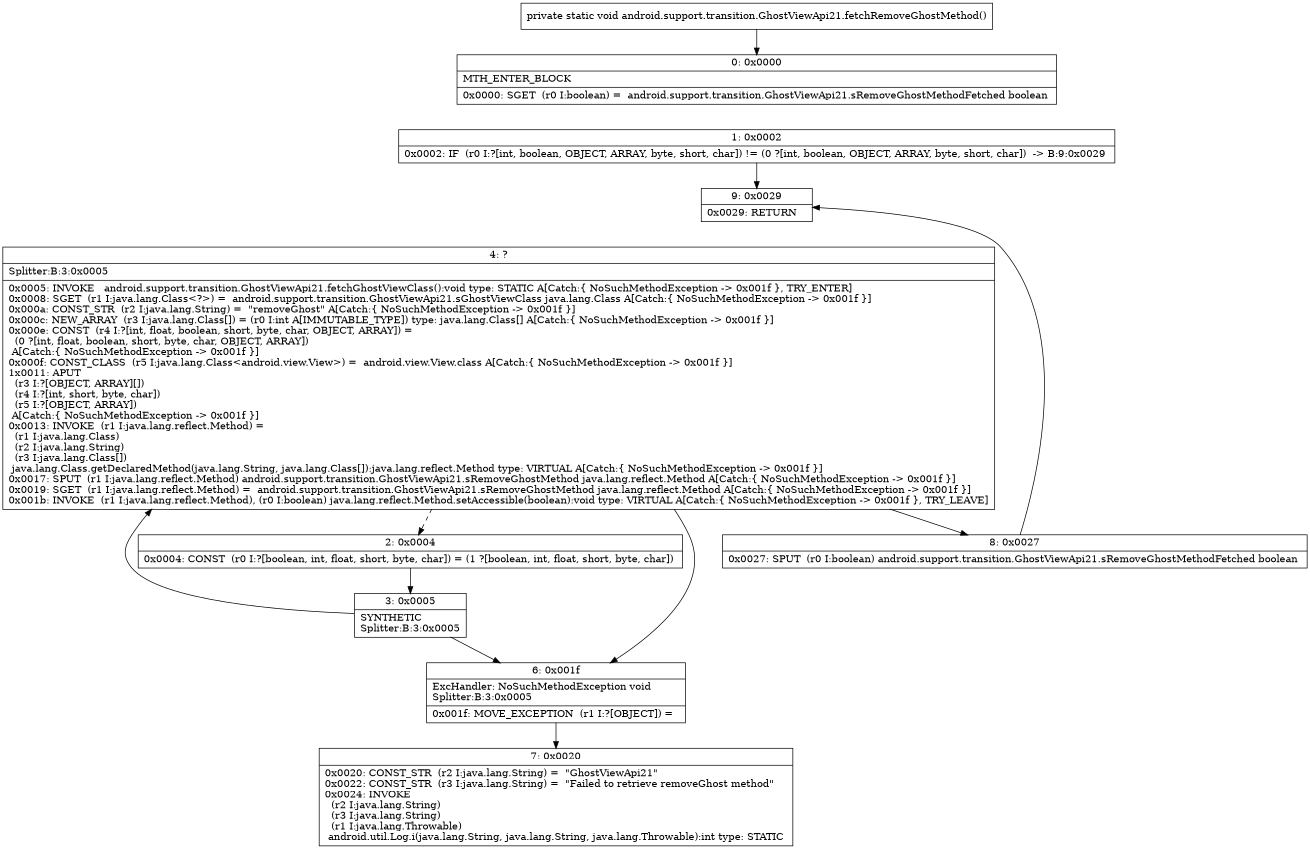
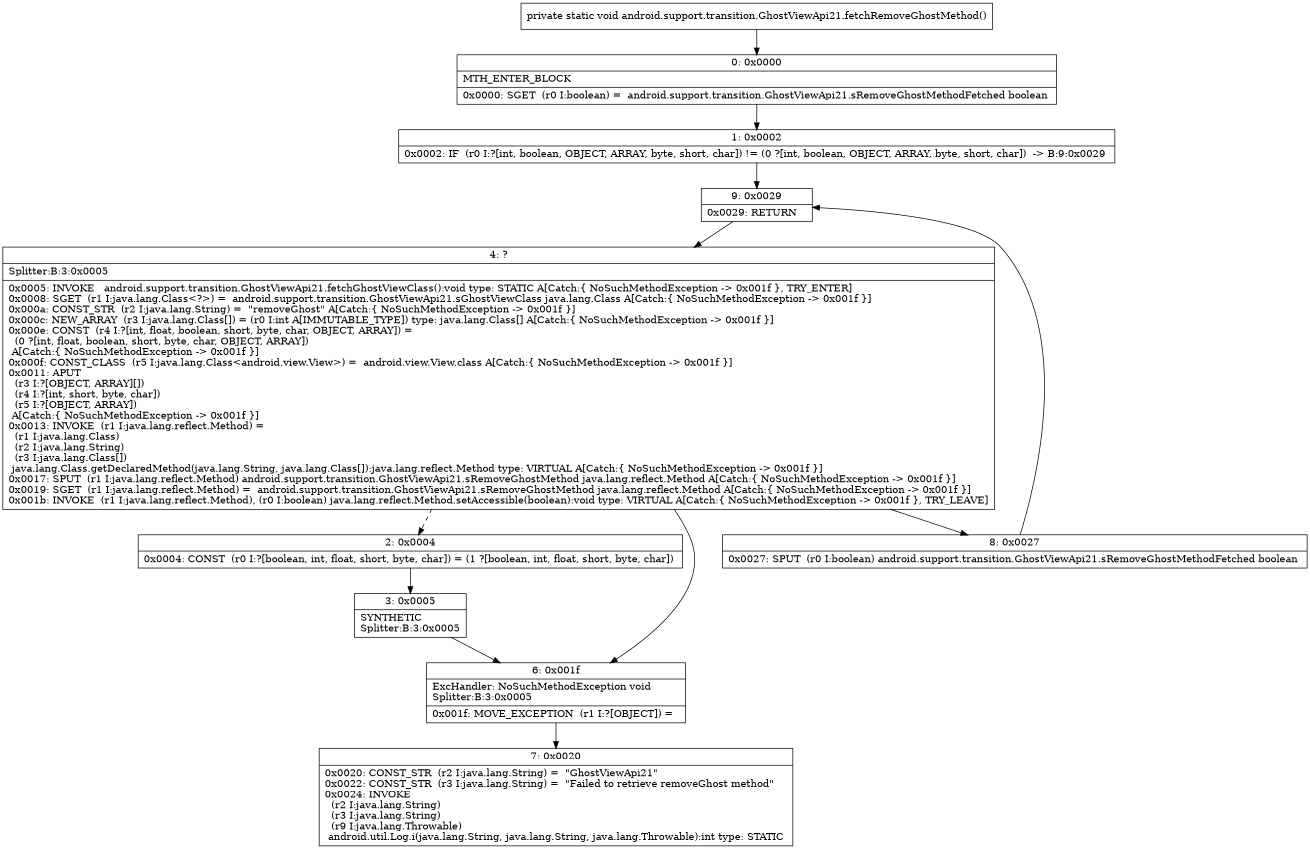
edge "0: 0x0000" -> "1: 0x0002": added
node "4: ?": text "1x0011: APUT" -> "0x0011: APUT"
edge "3: 0x0005" -> "4: ?": now "9: 0x0029" -> "4: ?"
node "7: 0x0020": text "(r1 I:java.lang.Throwable)" -> "(r9 I:java.lang.Throwable)"
